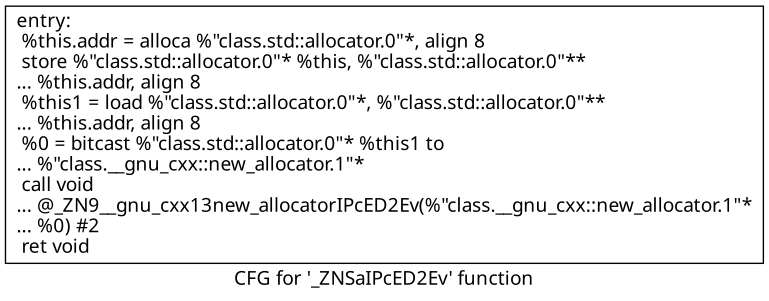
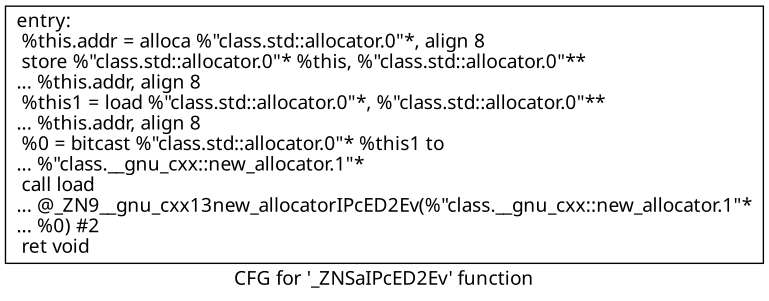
node "entry:": text "call void" -> "call load"
